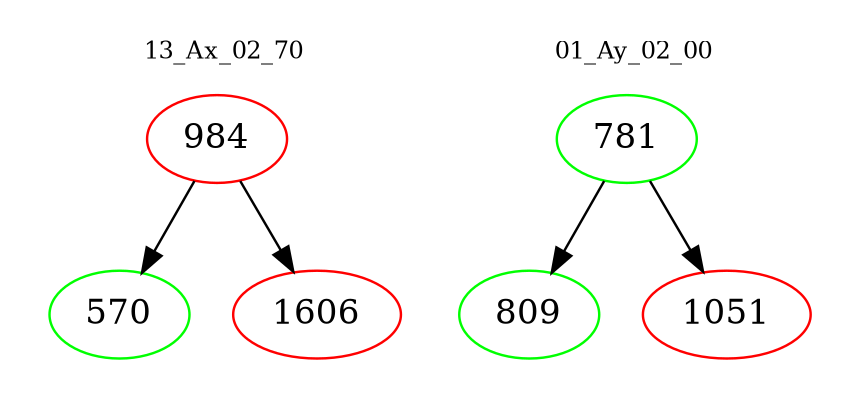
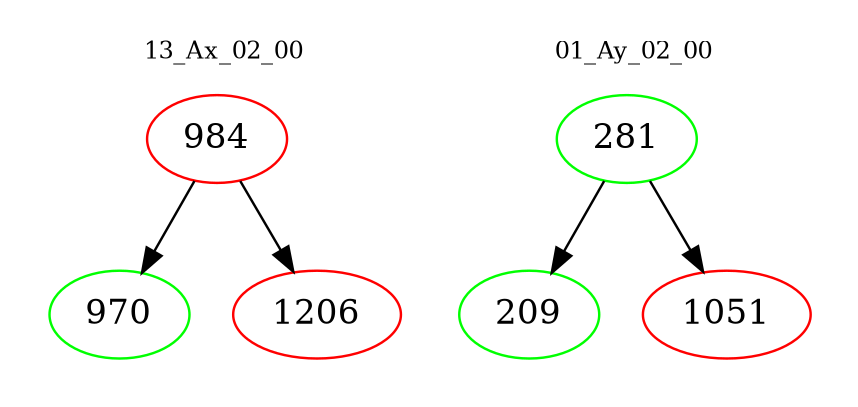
cluster "13_Ax_02_70": label "13_Ax_02_70" -> "13_Ax_02_00"
node "781": label "781" -> "281"
node "570": label "570" -> "970"
node "1606": label "1606" -> "1206"
node "809": label "809" -> "209"
